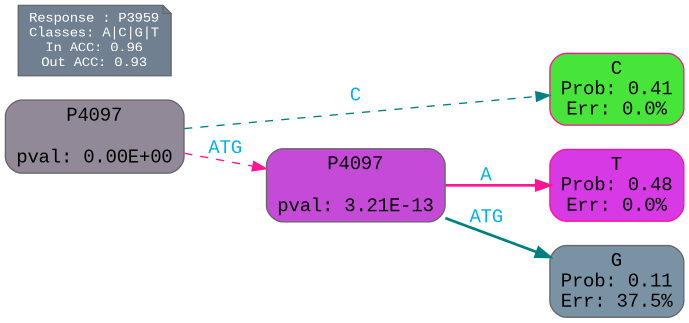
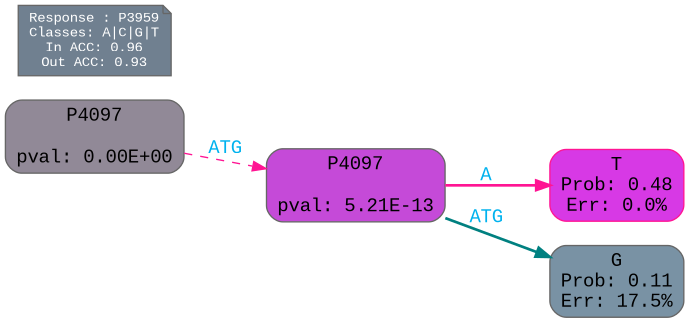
node "C Prob: 0.41 Err: 0.0%": removed
node "P4097 pval: 3.21E-13": label "P4097 pval: 3.21E-13" -> "P4097 pval: 5.21E-13"
node "G Prob: 0.11 Err: 37.5%": label "G Prob: 0.11 Err: 37.5%" -> "G Prob: 0.11 Err: 17.5%"
